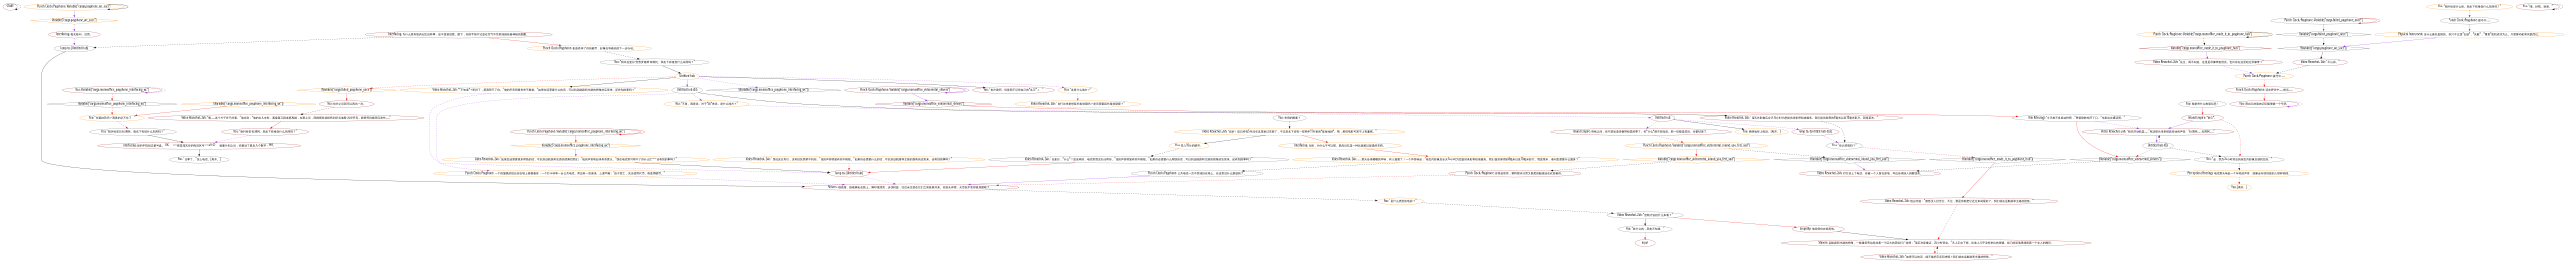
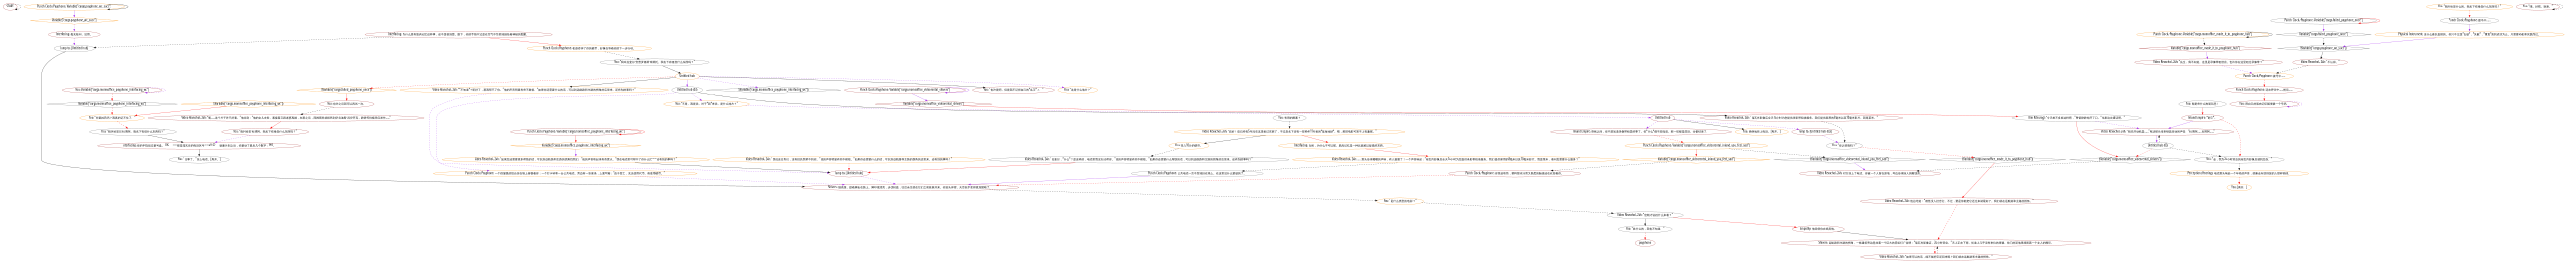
node "Video Revachol, 24h: “你打过来是想延长租借期吗？是否需要延长租借期呢？”": removed
node "input": label "input" -> "payphone"
